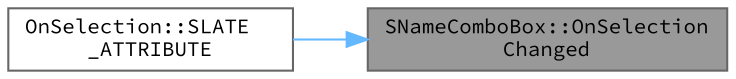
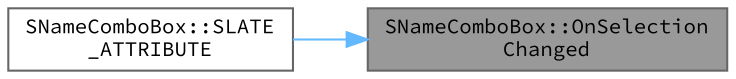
node "OnSelection::SLATE _ATTRIBUTE": label "OnSelection::SLATE _ATTRIBUTE" -> "SNameComboBox::SLATE _ATTRIBUTE"
